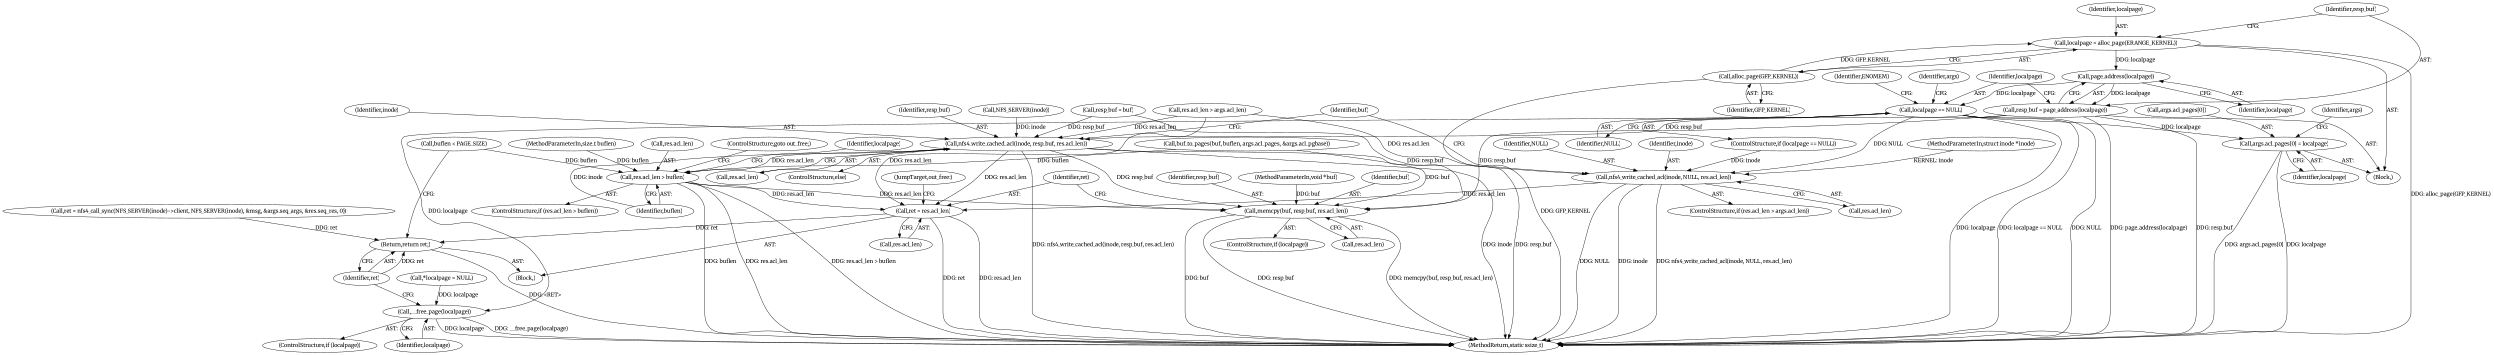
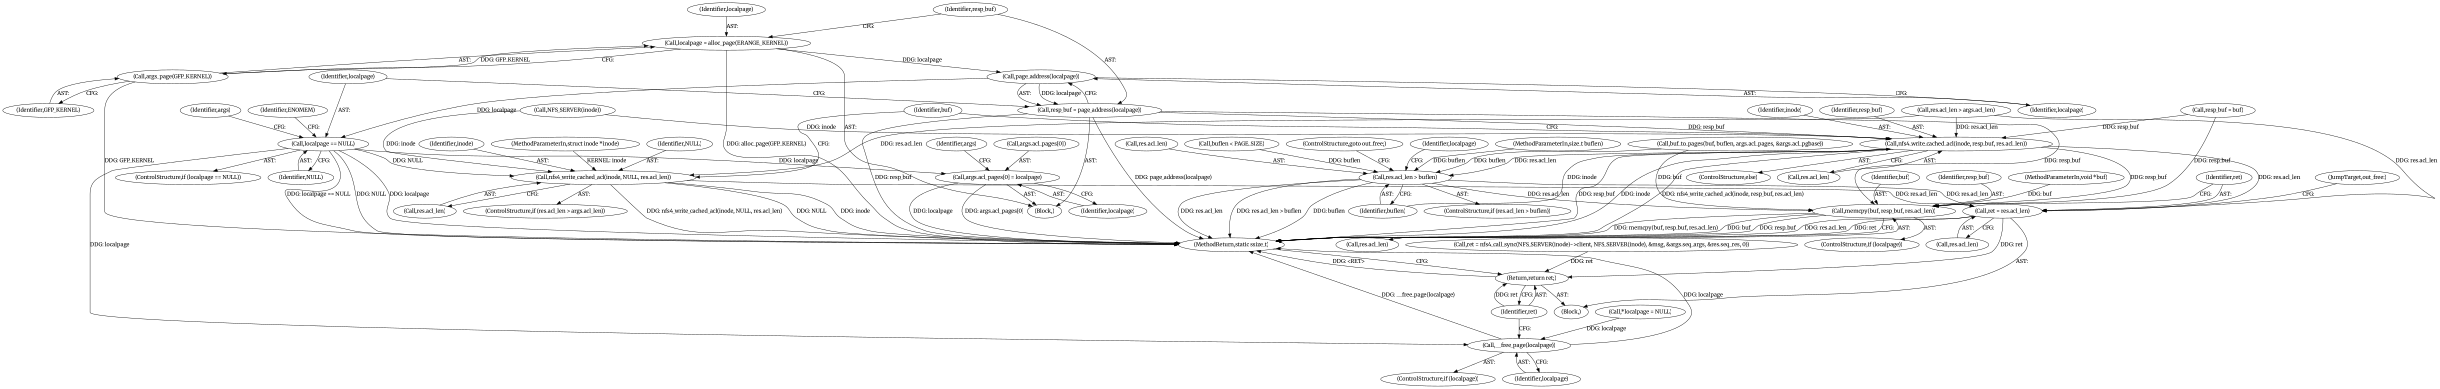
node "(Call,alloc_page(GFP_KERNEL))": label "(Call,alloc_page(GFP_KERNEL))" -> "(Call,args_page(GFP_KERNEL))"
edge "(ControlStructure,if (localpage == NULL))" -> "(Call,nfs4_write_cached_acl(inode, NULL, res.acl_len))": now "(Call,NFS_SERVER(inode))" -> "(Call,nfs4_write_cached_acl(inode, NULL, res.acl_len))"
edge "(Call,buflen < PAGE_SIZE)" -> "(Return,return ret;)": now "(MethodReturn,static ssize_t)" -> "(Return,return ret;)"
